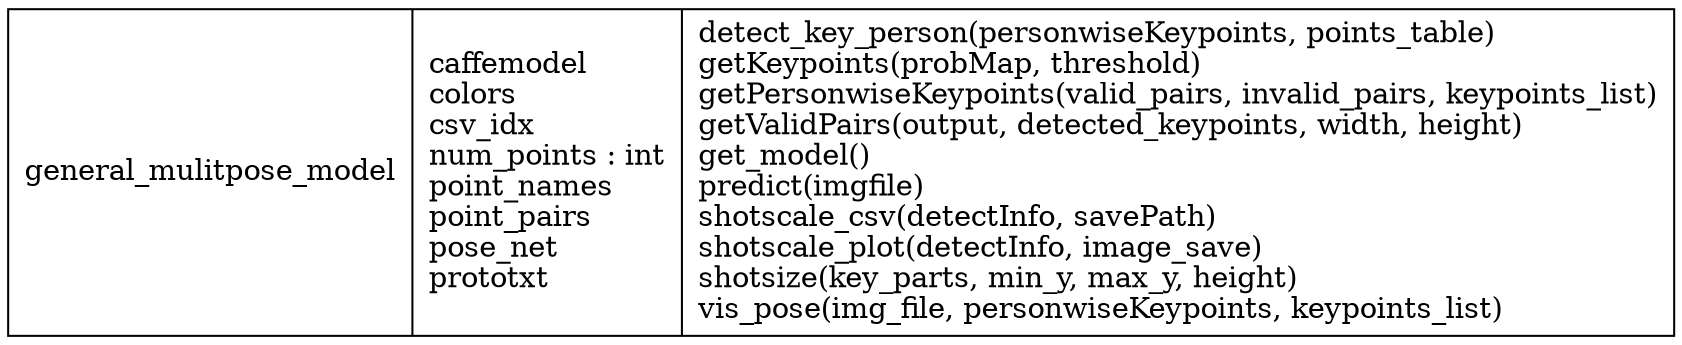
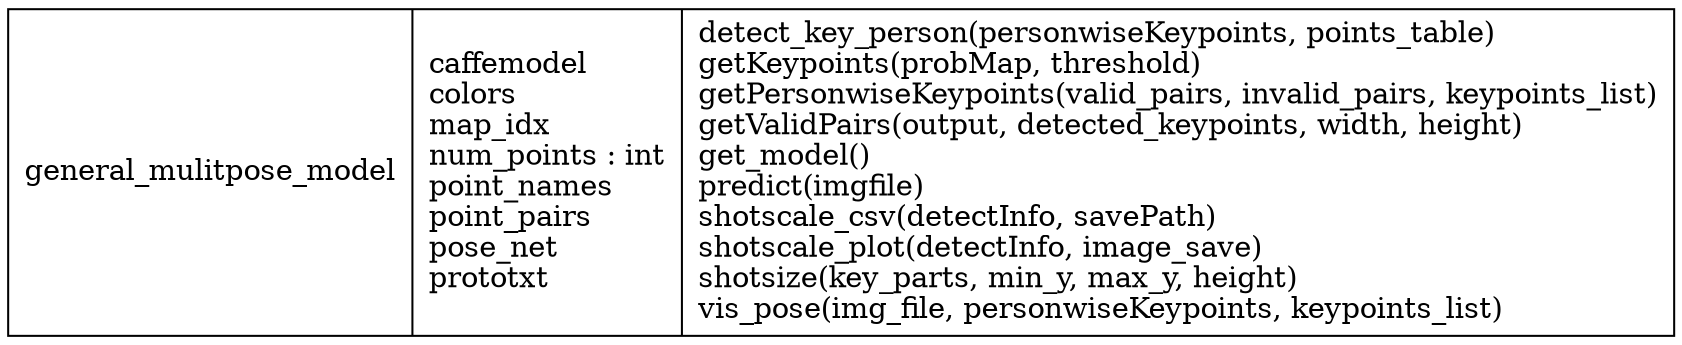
node "general_mulitpose_model": text "csv_idx" -> "map_idx"
